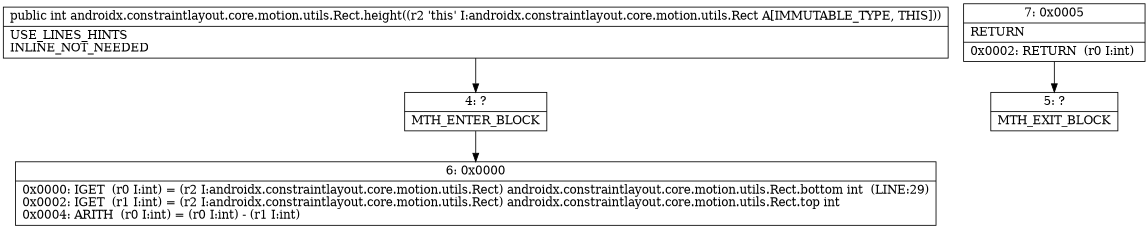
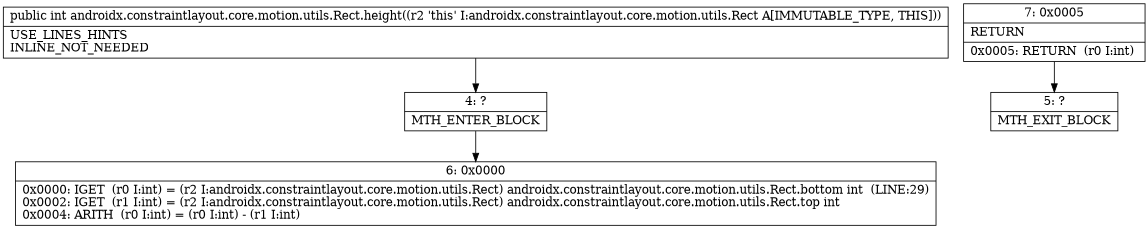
node "7: 0x0005": text "0x0002: RETURN  (r0 I:int)" -> "0x0005: RETURN  (r0 I:int)"
